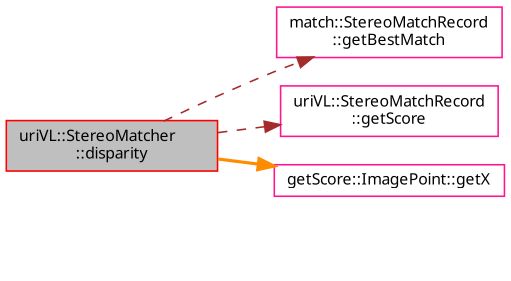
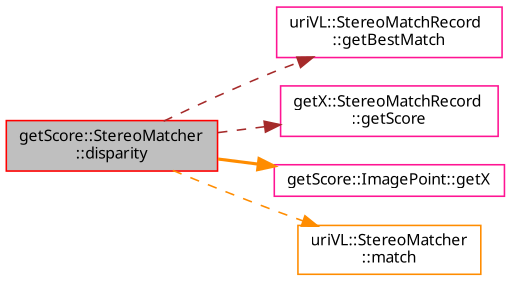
node "match::StereoMatchRecord ::getBestMatch": label "match::StereoMatchRecord ::getBestMatch" -> "uriVL::StereoMatchRecord ::getBestMatch"
node "uriVL::StereoMatchRecord ::getScore": label "uriVL::StereoMatchRecord ::getScore" -> "getX::StereoMatchRecord ::getScore"
node "uriVL::StereoMatcher ::disparity": label "uriVL::StereoMatcher ::disparity" -> "getScore::StereoMatcher ::disparity"
node "uriVL::StereoMatcher ::match": added
